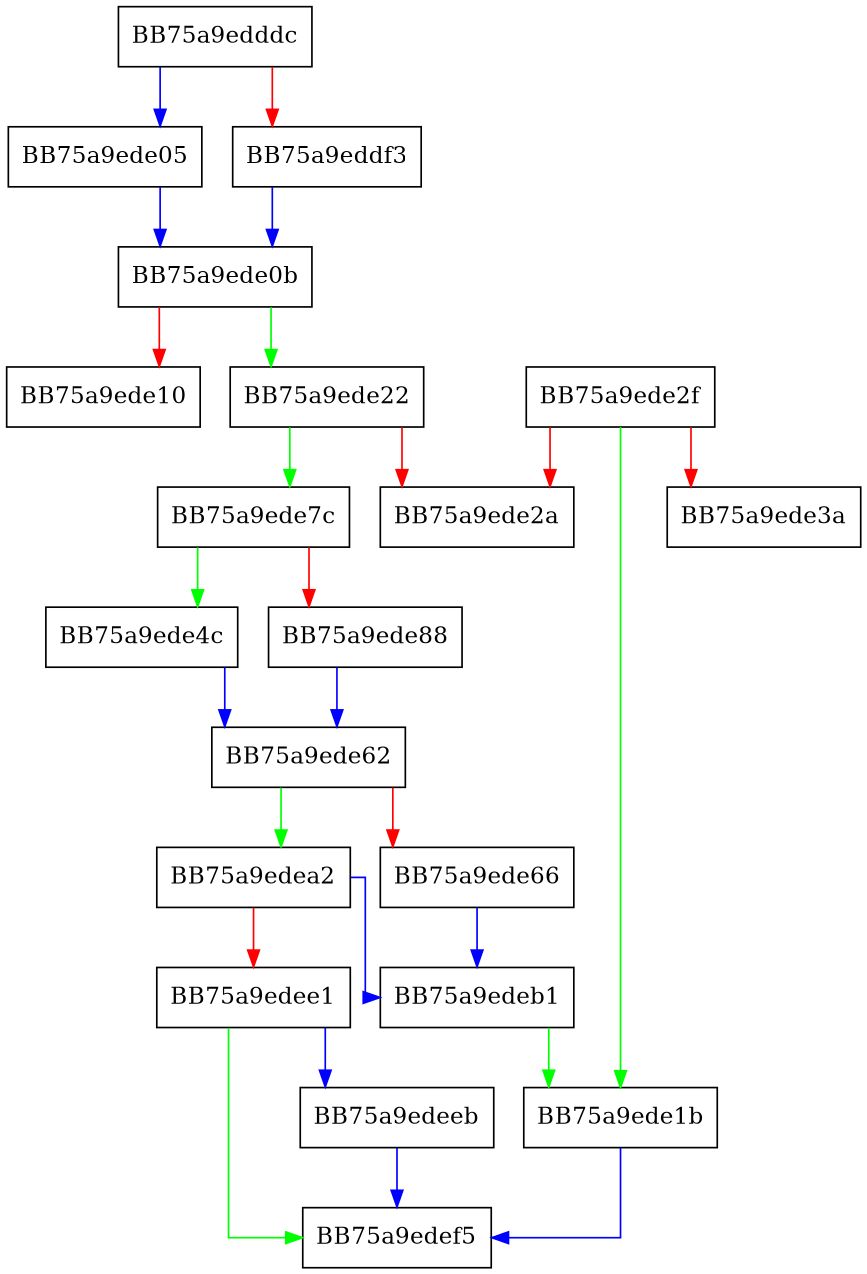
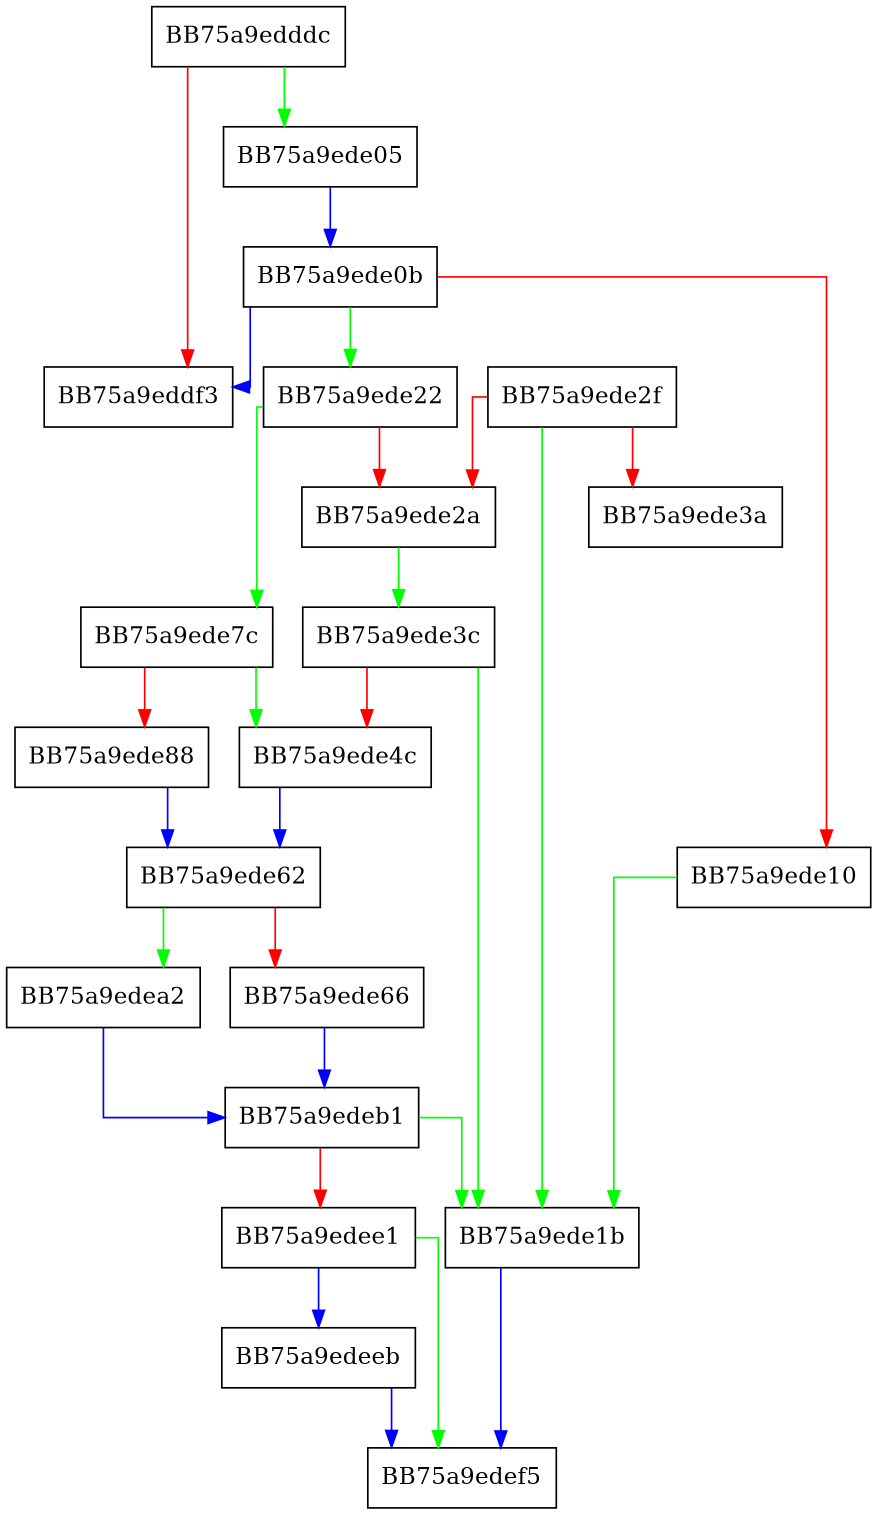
edge "BB75a9edddc" -> "BB75a9ede05": color blue -> green
edge "BB75a9eddf3" -> "BB75a9ede0b": reversed
node "BB75a9ede3c": added
edge "BB75a9edea2" -> "BB75a9edee1": now "BB75a9edeb1" -> "BB75a9edee1"
edge "BB75a9ede10" -> "BB75a9ede1b": added
